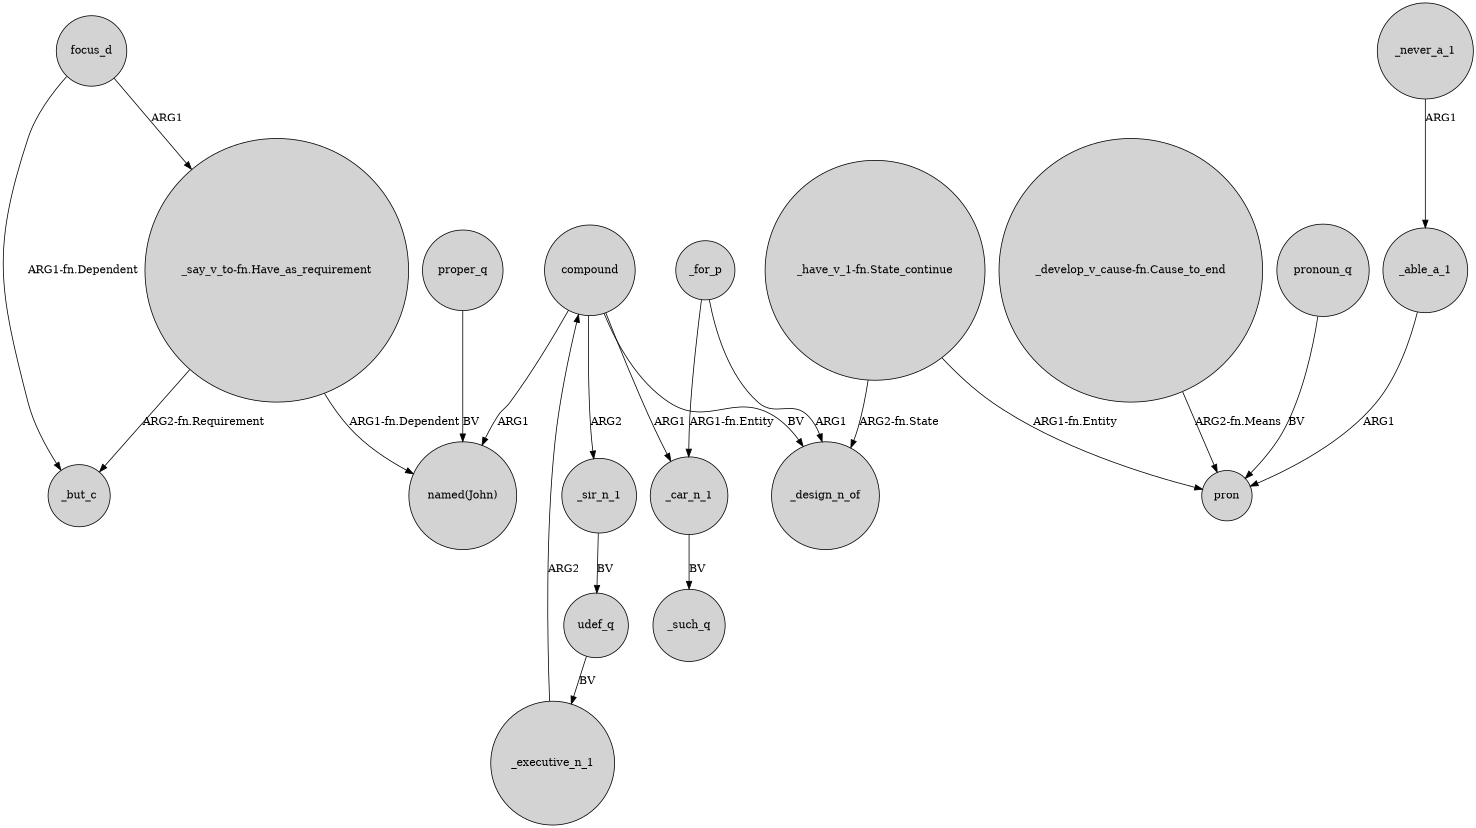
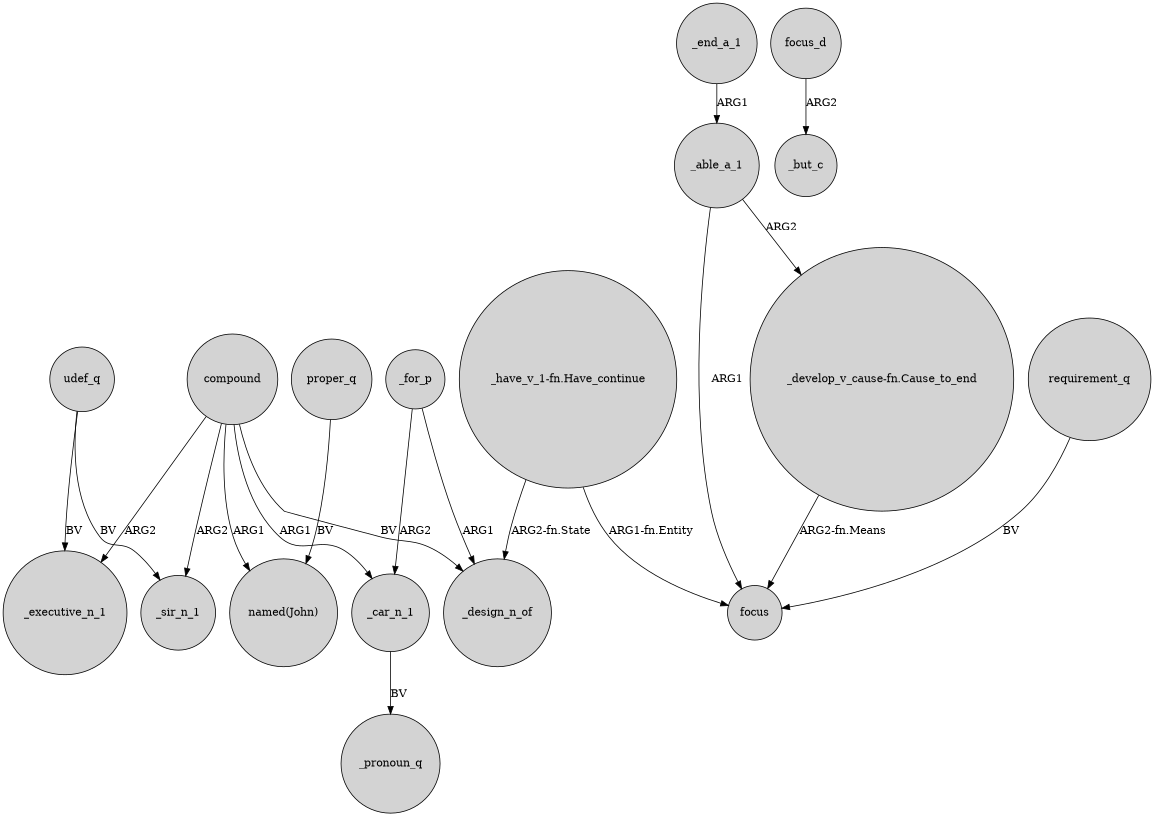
node "_never_a_1": label "_never_a_1" -> "_end_a_1"
edge "_able_a_1" -> "_develop_v_cause-fn.Cause_to_end": added, label "ARG2"
edge "focus_d" -> "_but_c": label "ARG1-fn.Dependent" -> "ARG2"
node "_say_v_to-fn.Have_as_requirement": removed
node "_have_v_1-fn.State_continue": label "_have_v_1-fn.State_continue" -> "_have_v_1-fn.Have_continue"
node "pronoun_q": label "pronoun_q" -> "requirement_q"
edge "_for_p" -> "_car_n_1": label "ARG1-fn.Entity" -> "ARG2"
node "pron": label "pron" -> "focus"
edge "_executive_n_1" -> "compound": reversed
edge "_sir_n_1" -> "udef_q": reversed
node "_such_q": label "_such_q" -> "_pronoun_q"
